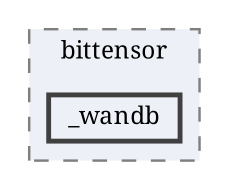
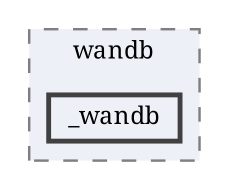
cluster "bittensor": label "bittensor" -> "wandb"
